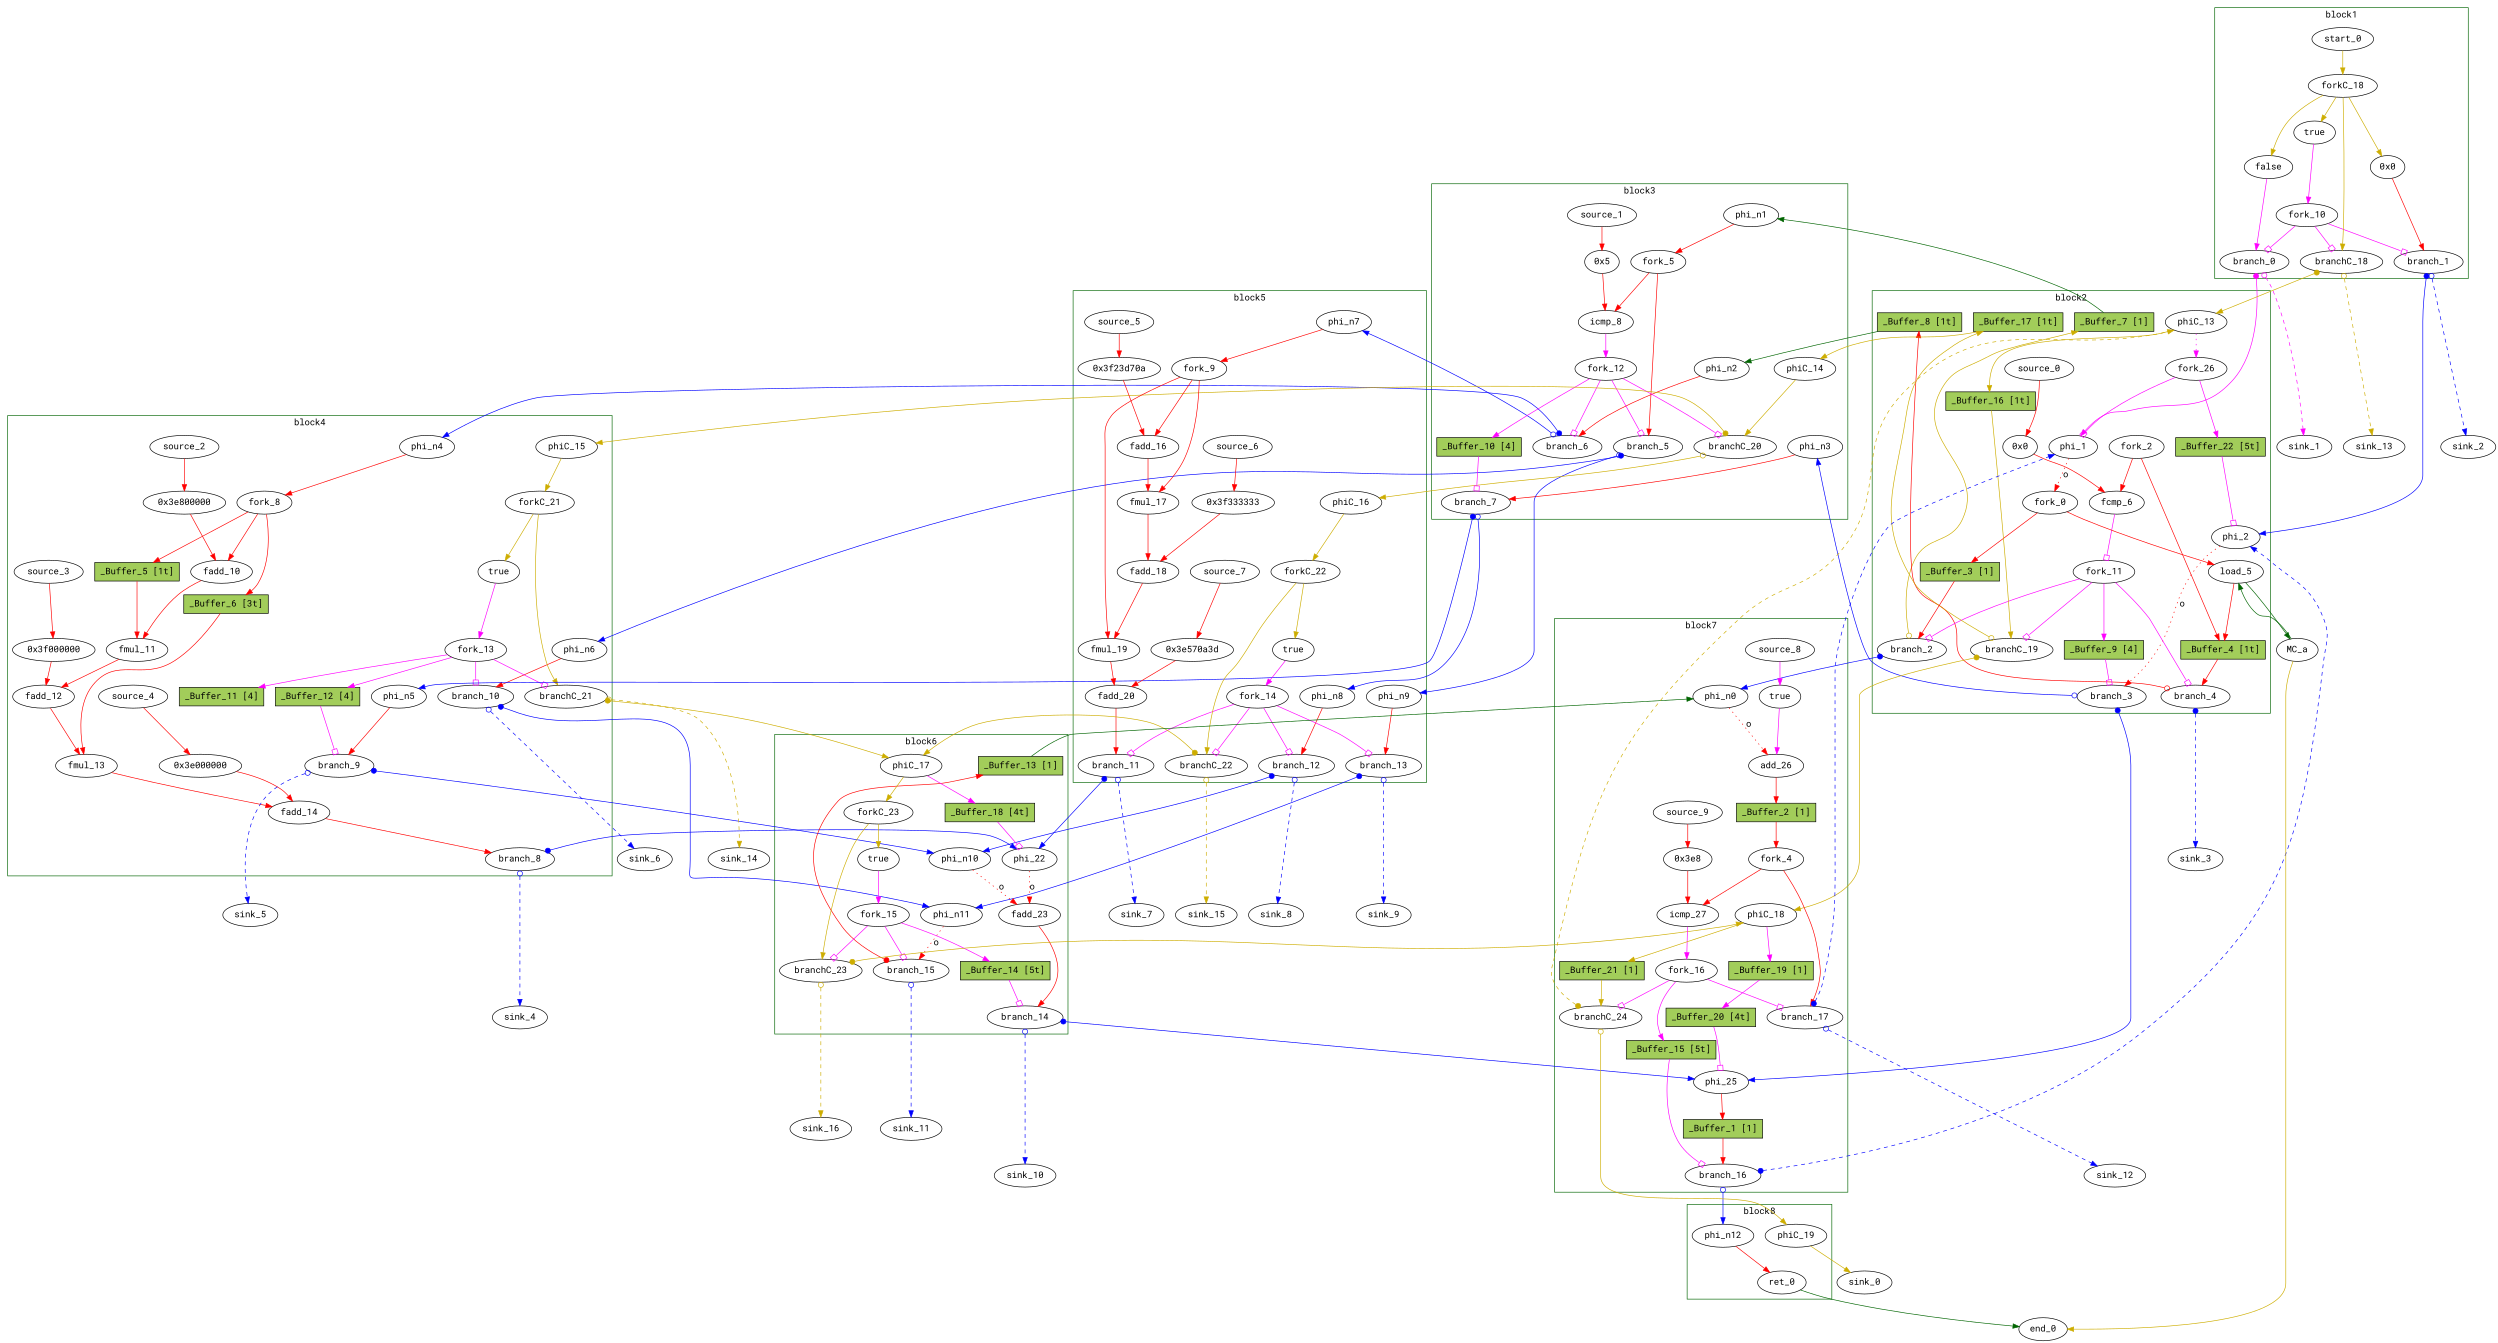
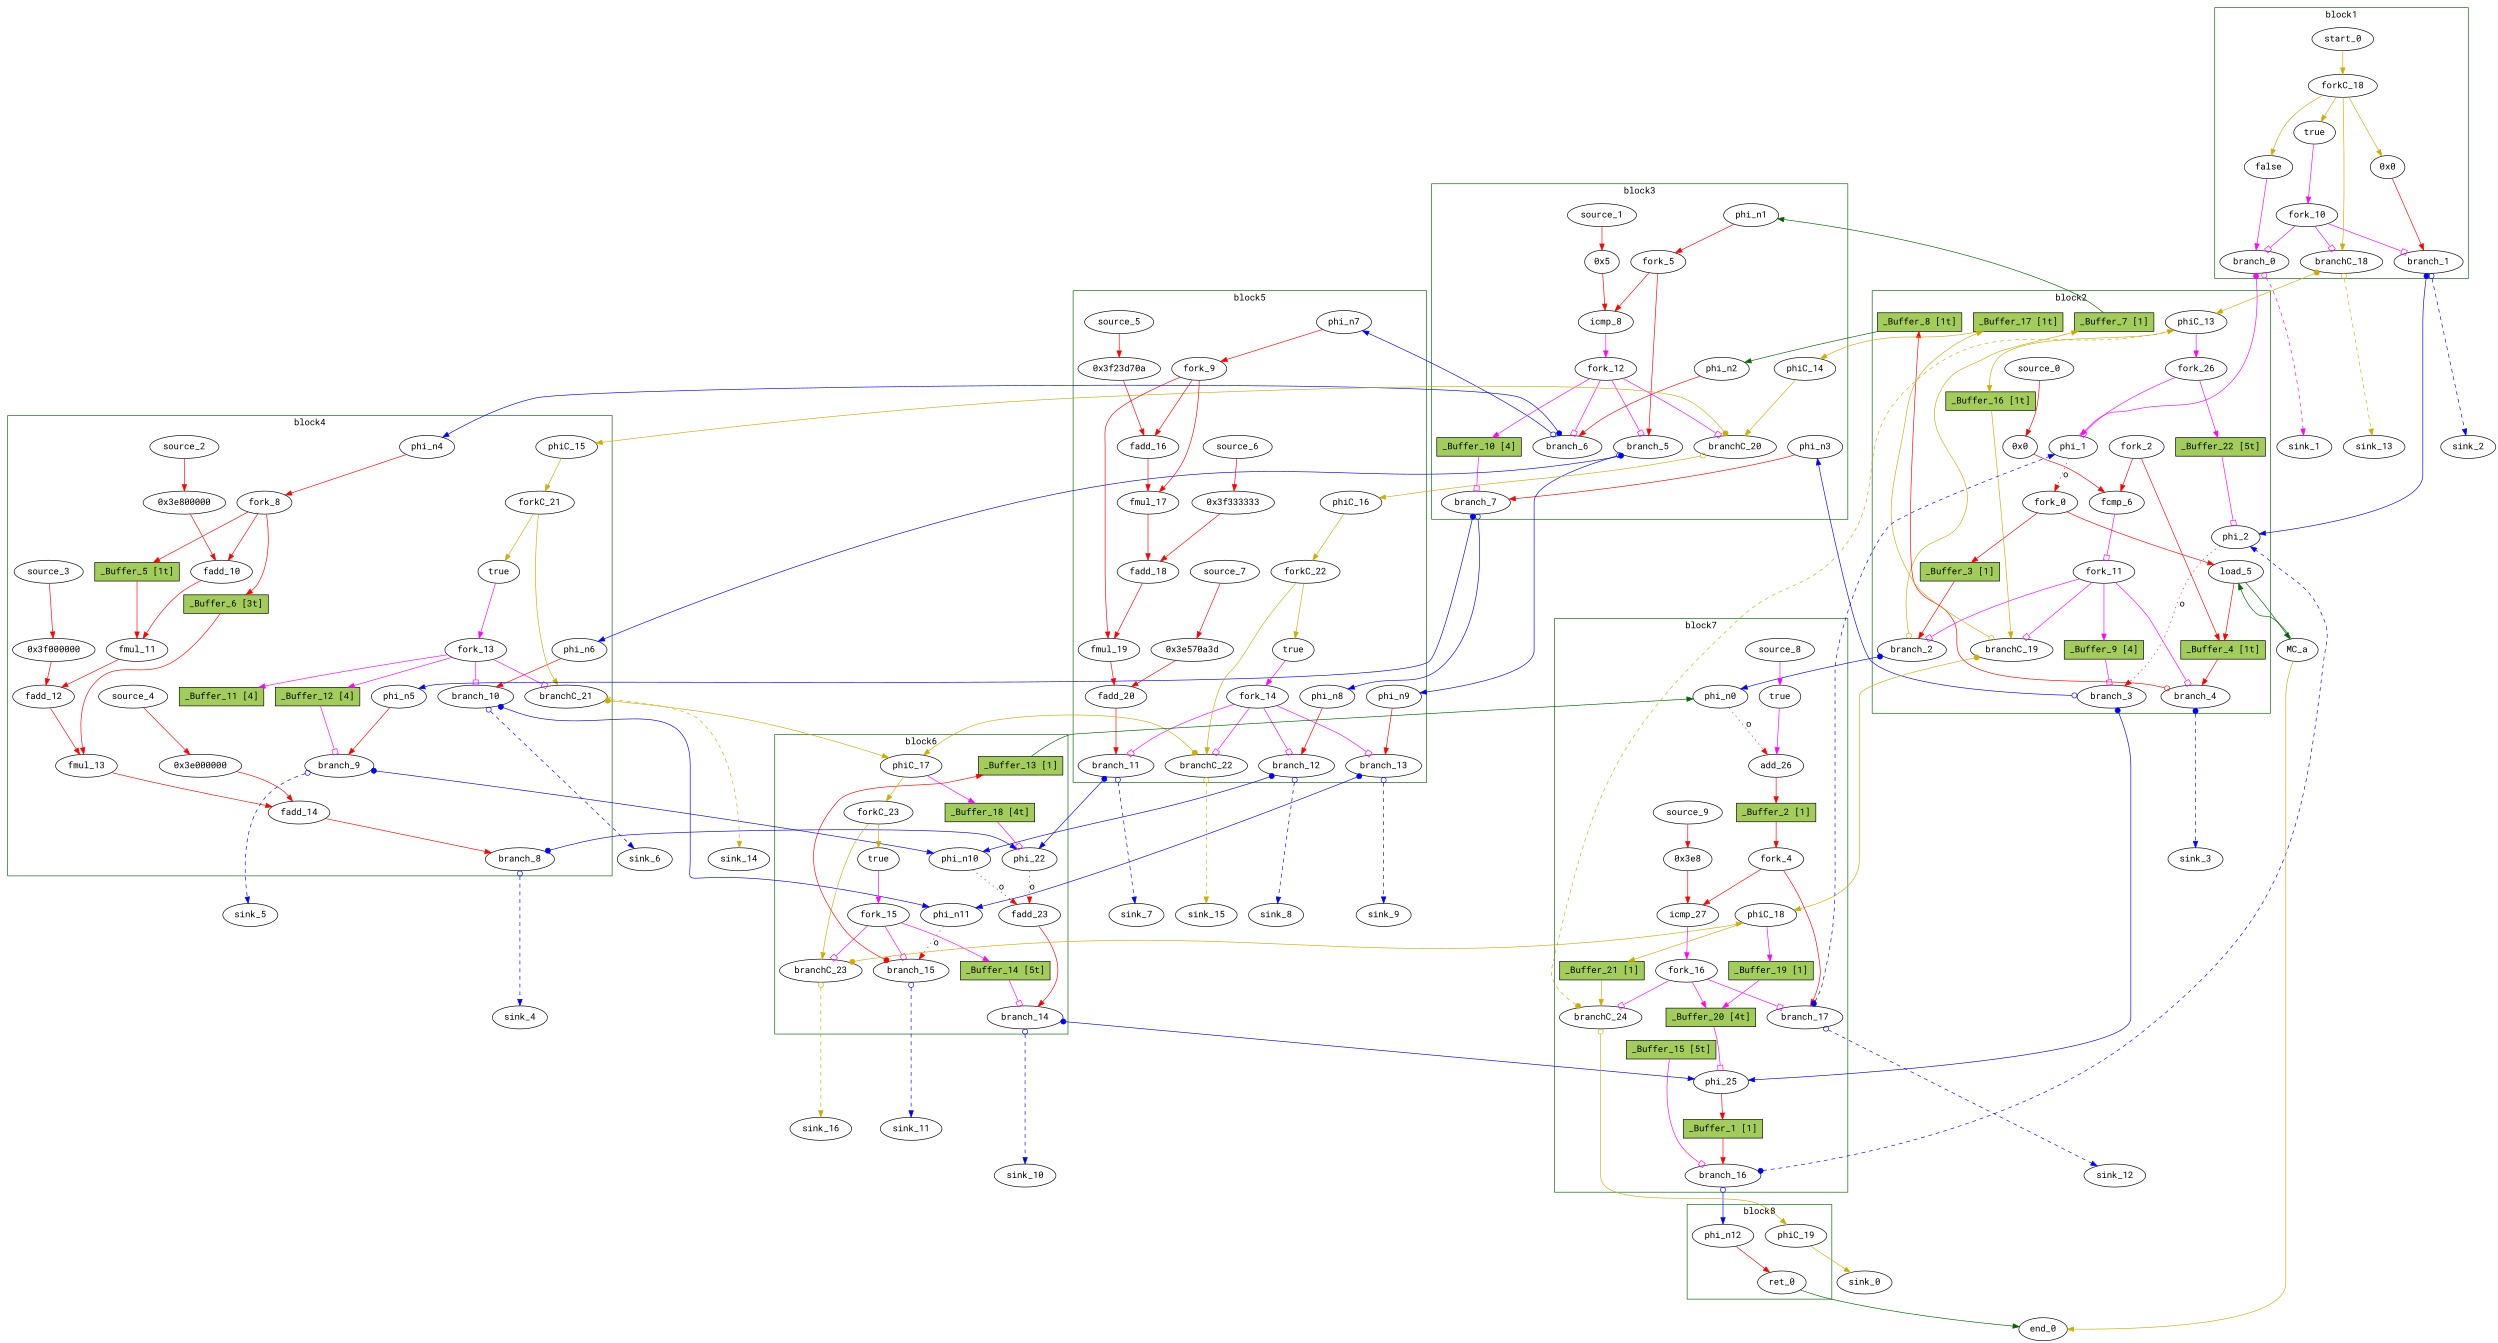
edge "phiC_13" -> "fork_26": style dotted -> solid
edge "fork_16" -> "_Buffer_15 [5t]": now "fork_16" -> "_Buffer_20 [4t]"
